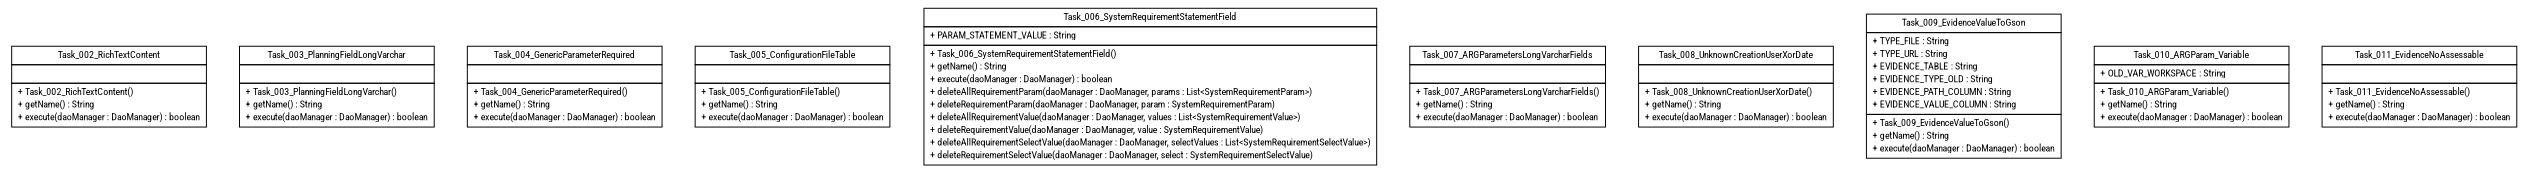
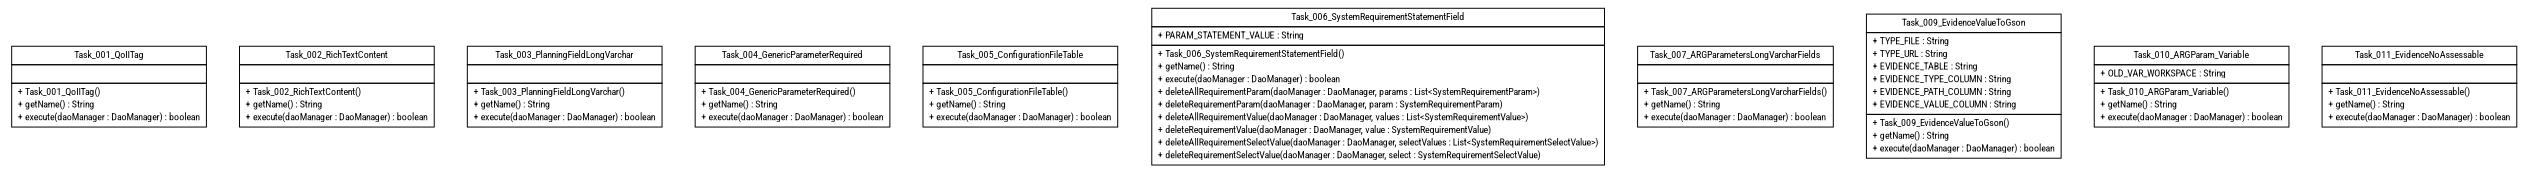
node "Task_009_EvidenceValueToGson": text "+ EVIDENCE_TYPE_OLD : String" -> "+ EVIDENCE_TYPE_COLUMN : String"
node "Task_001_QoIITag": added
node "Task_008_UnknownCreationUserXorDate": removed
